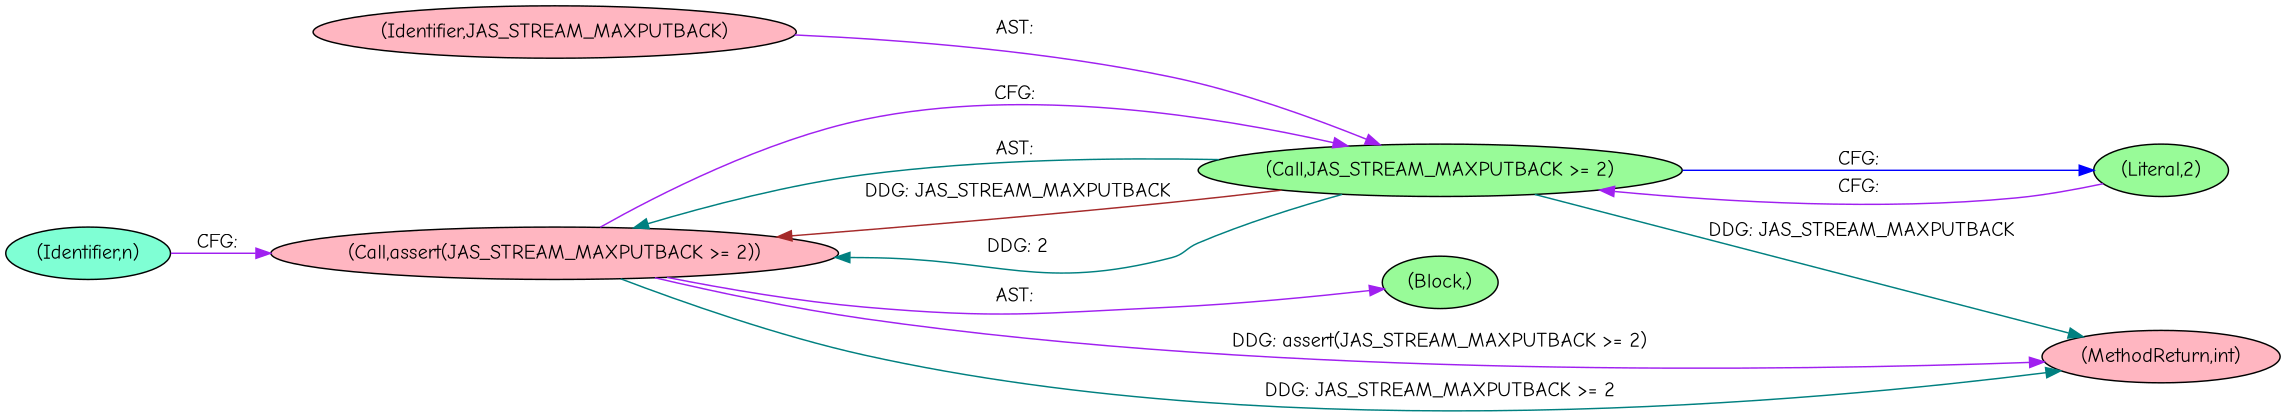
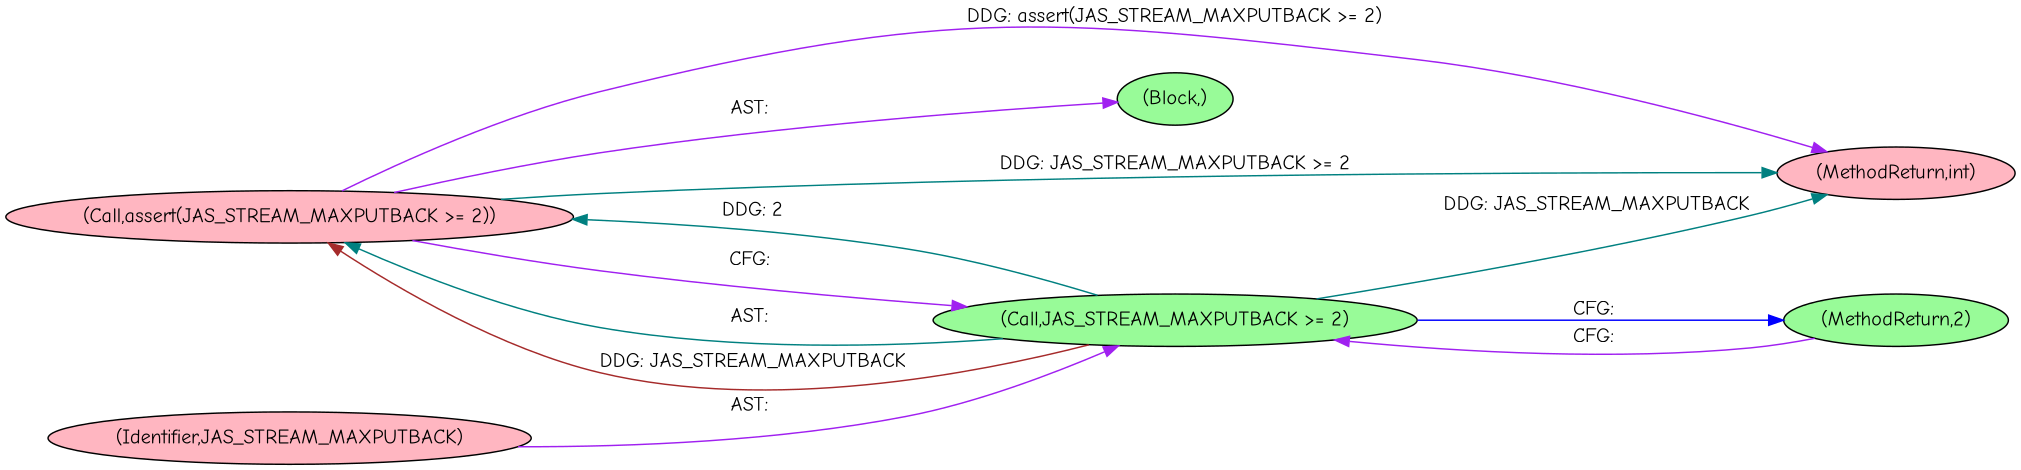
node "(Literal,2)": label "(Literal,2)" -> "(MethodReturn,2)"
node "(Identifier,n)": removed
